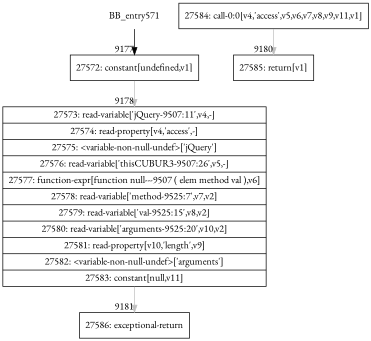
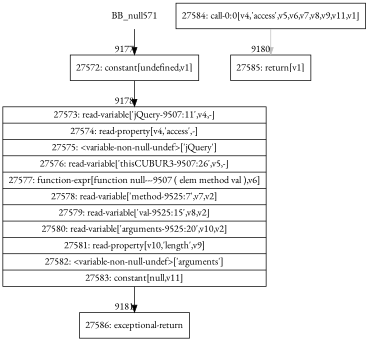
node "BB_entry571": label "BB_entry571" -> "BB_null571"
edge "27572: constant[undefined,v1]" -> "27573: read-variable['jQuery-9507:11',v4,-]": color gray -> black
edge "27573: read-variable['jQuery-9507:11',v4,-]" -> "27586: exceptional-return": color gray -> black
